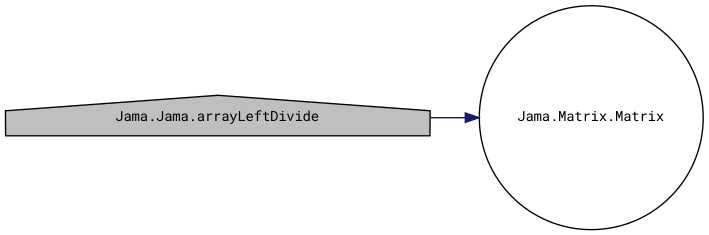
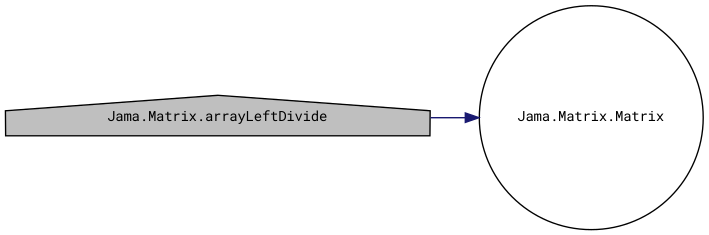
node "Jama.Jama.arrayLeftDivide": label "Jama.Jama.arrayLeftDivide" -> "Jama.Matrix.arrayLeftDivide"
